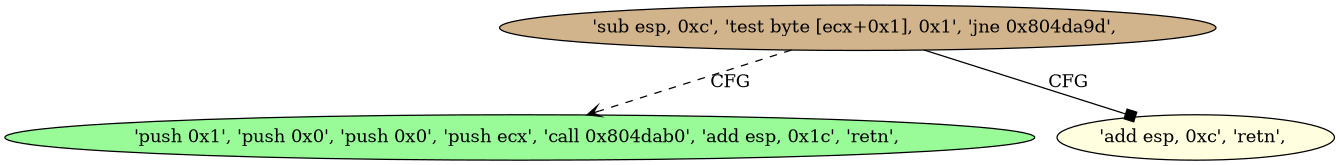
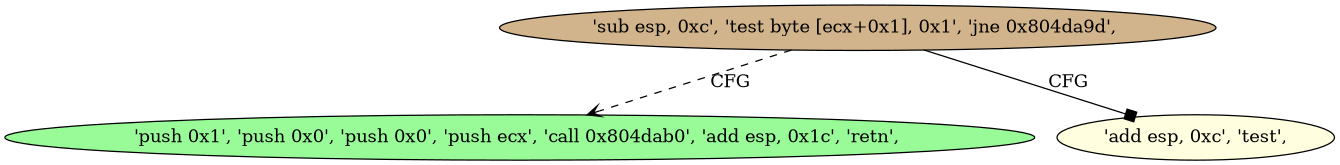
node "'add esp, 0xc', 'retn',": label "'add esp, 0xc', 'retn'," -> "'add esp, 0xc', 'test',"
